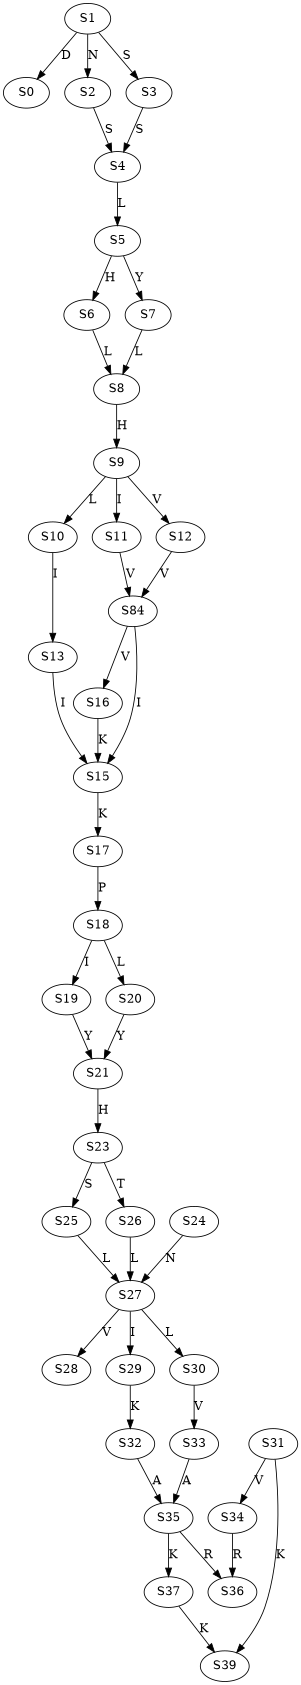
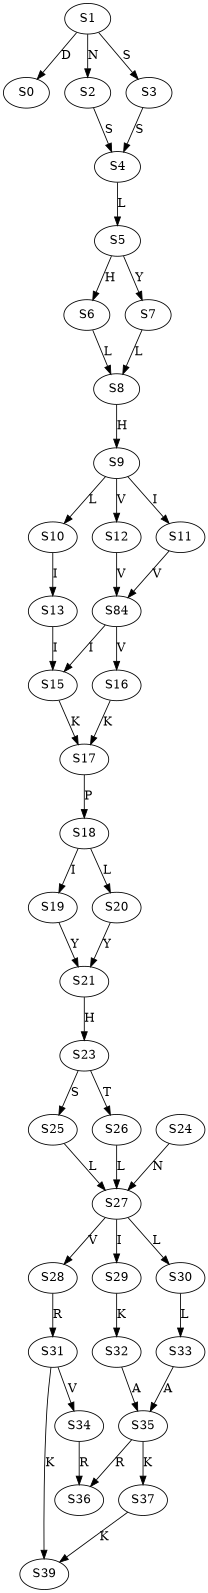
edge "S16" -> "S15": now "S16" -> "S17"
edge "S28" -> "S31": added, label "R"
edge "S30" -> "S33": label "V" -> "L"
